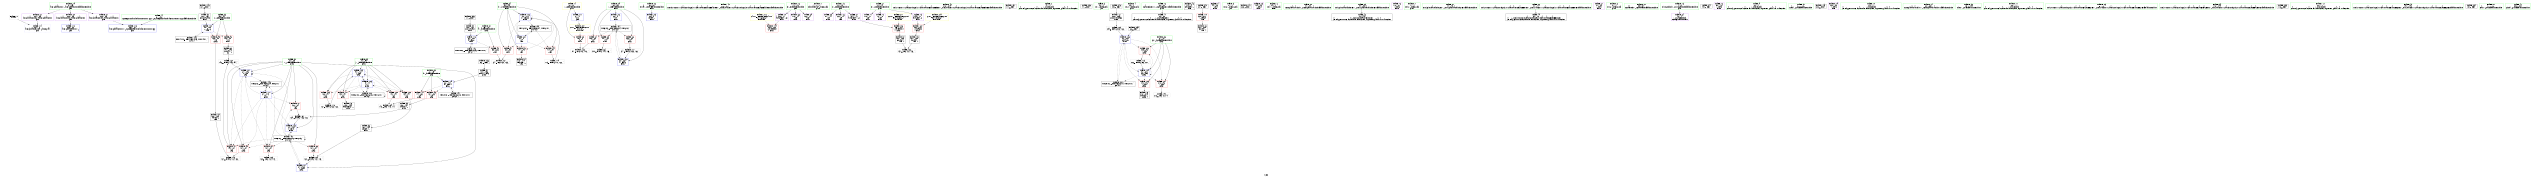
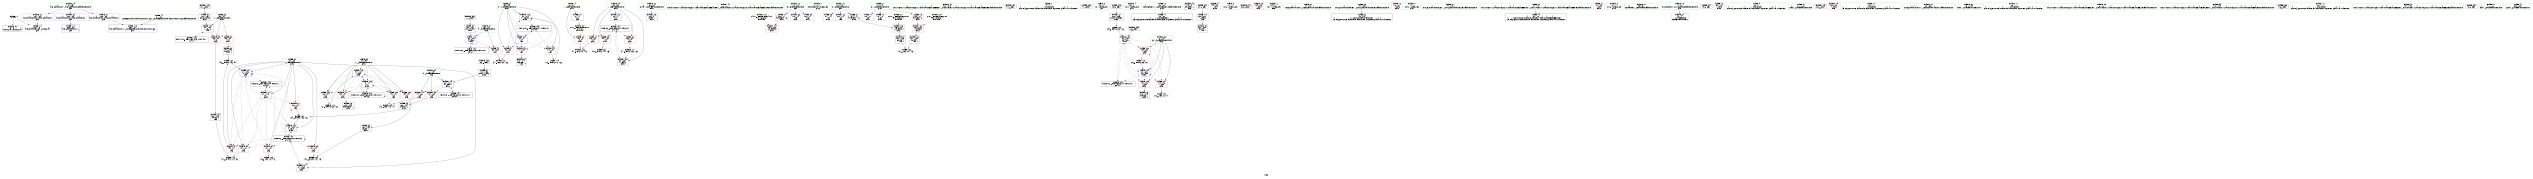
node "NodeID: 45": added
node "NodeID: 60": text "for" -> "main"
